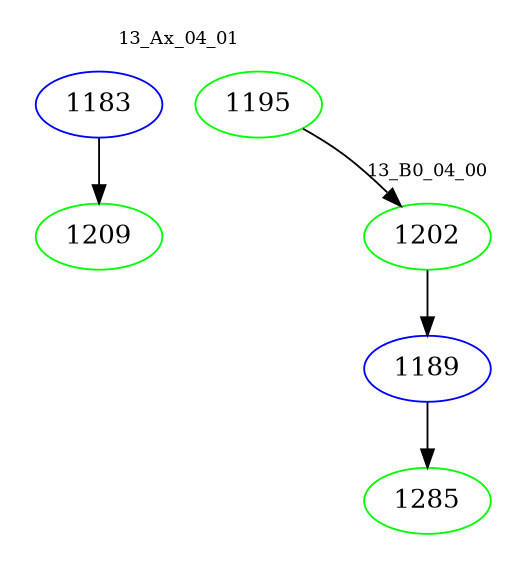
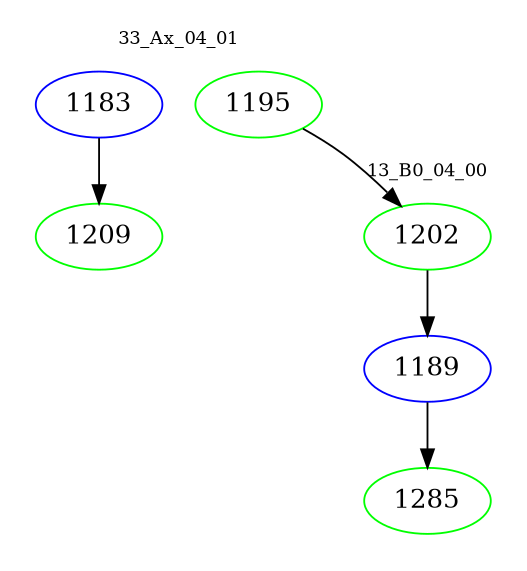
cluster "13_Ax_04_01": label "13_Ax_04_01" -> "33_Ax_04_01"
